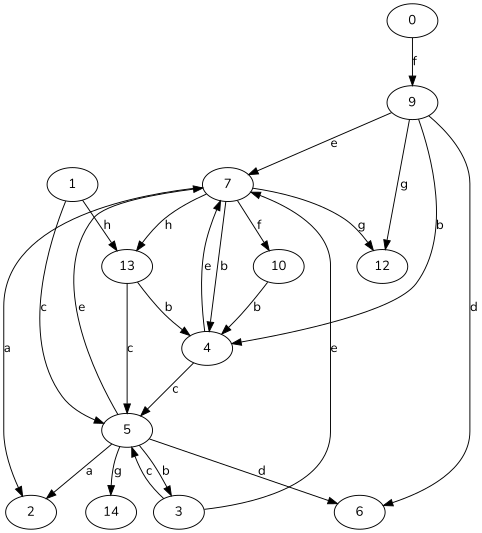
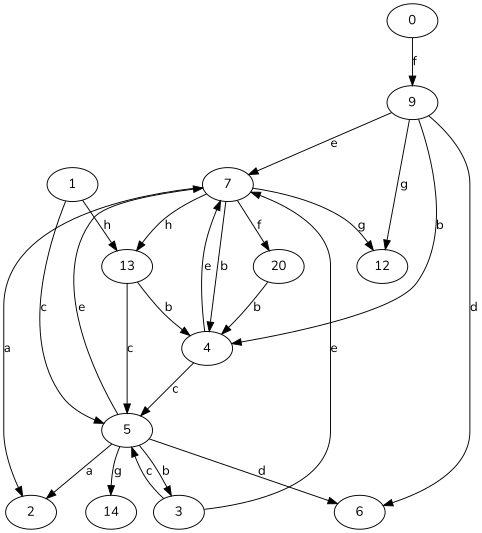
node "10": label "10" -> "20"
